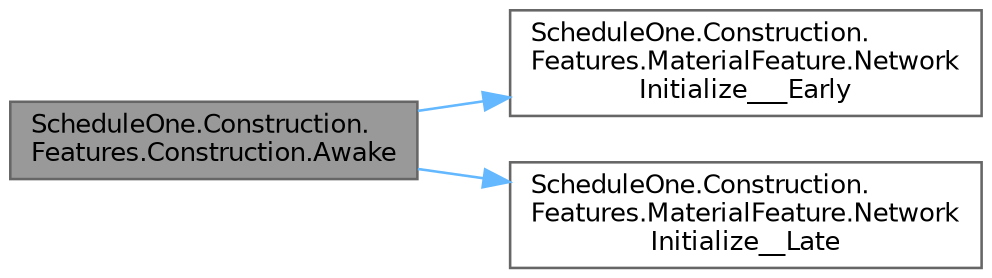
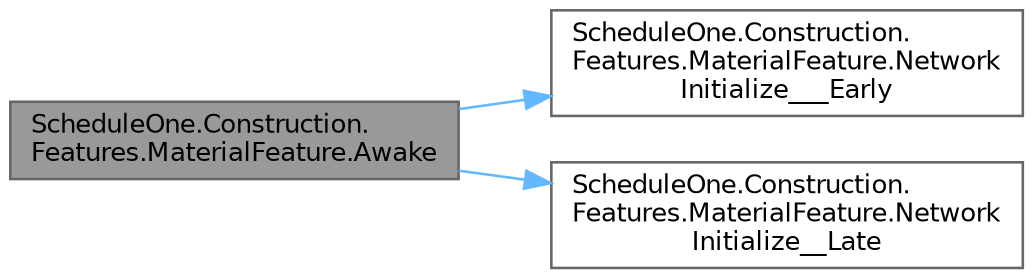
node "ScheduleOne.Construction. Features.Construction.Awake": label "ScheduleOne.Construction. Features.Construction.Awake" -> "ScheduleOne.Construction. Features.MaterialFeature.Awake"
